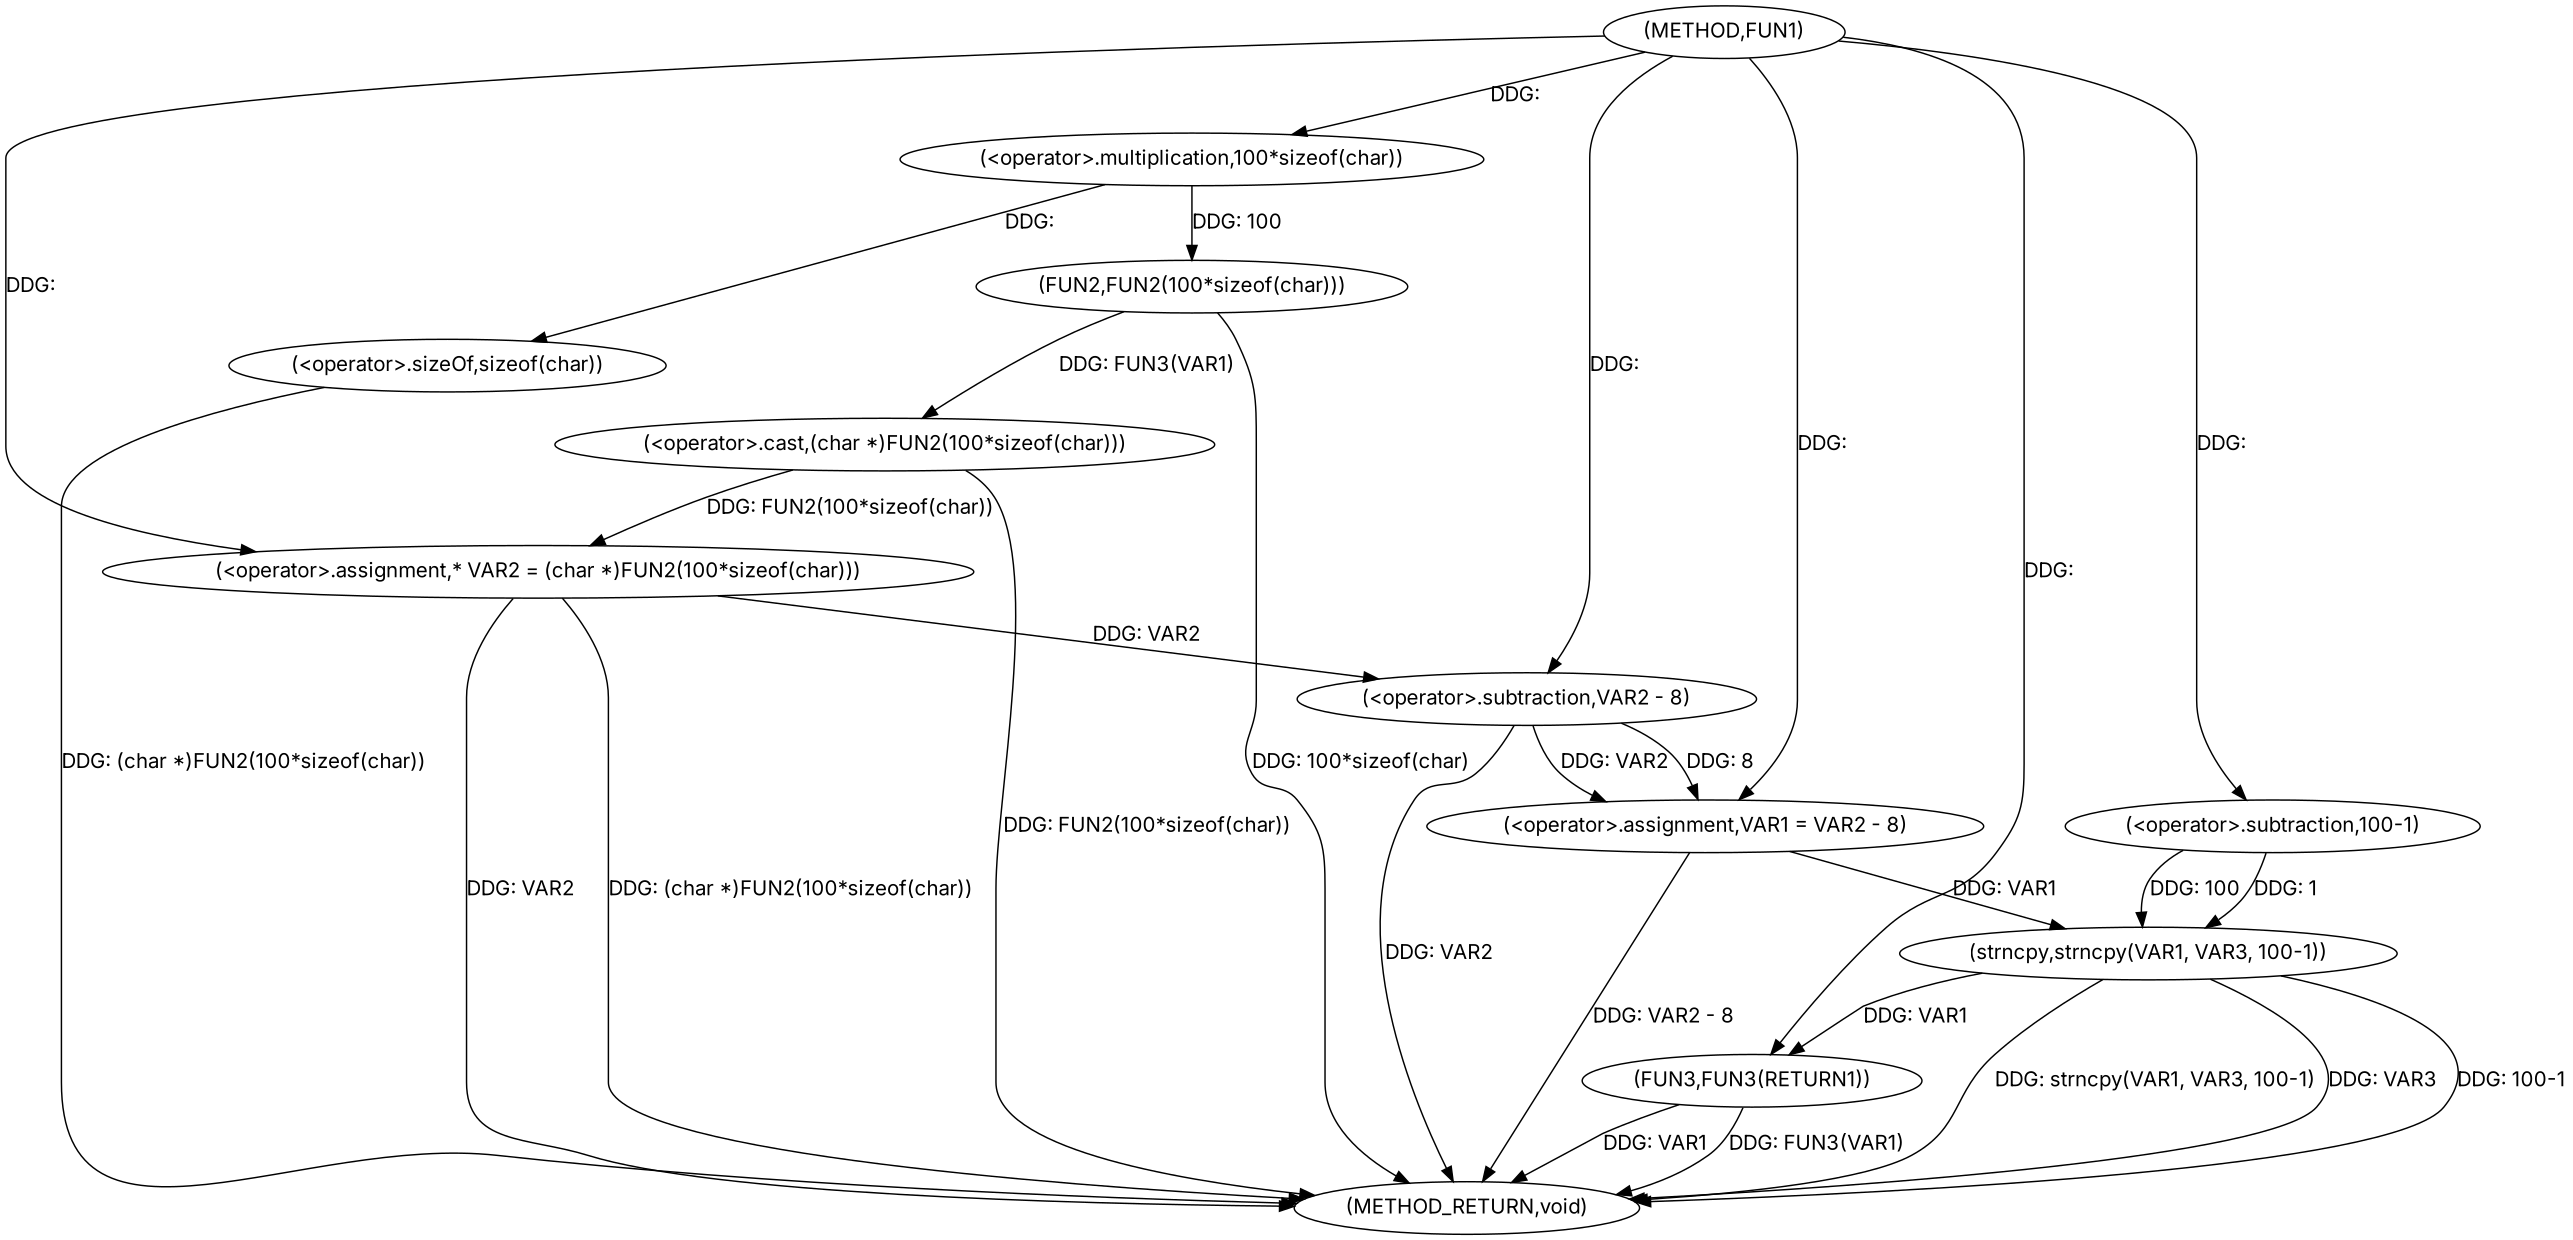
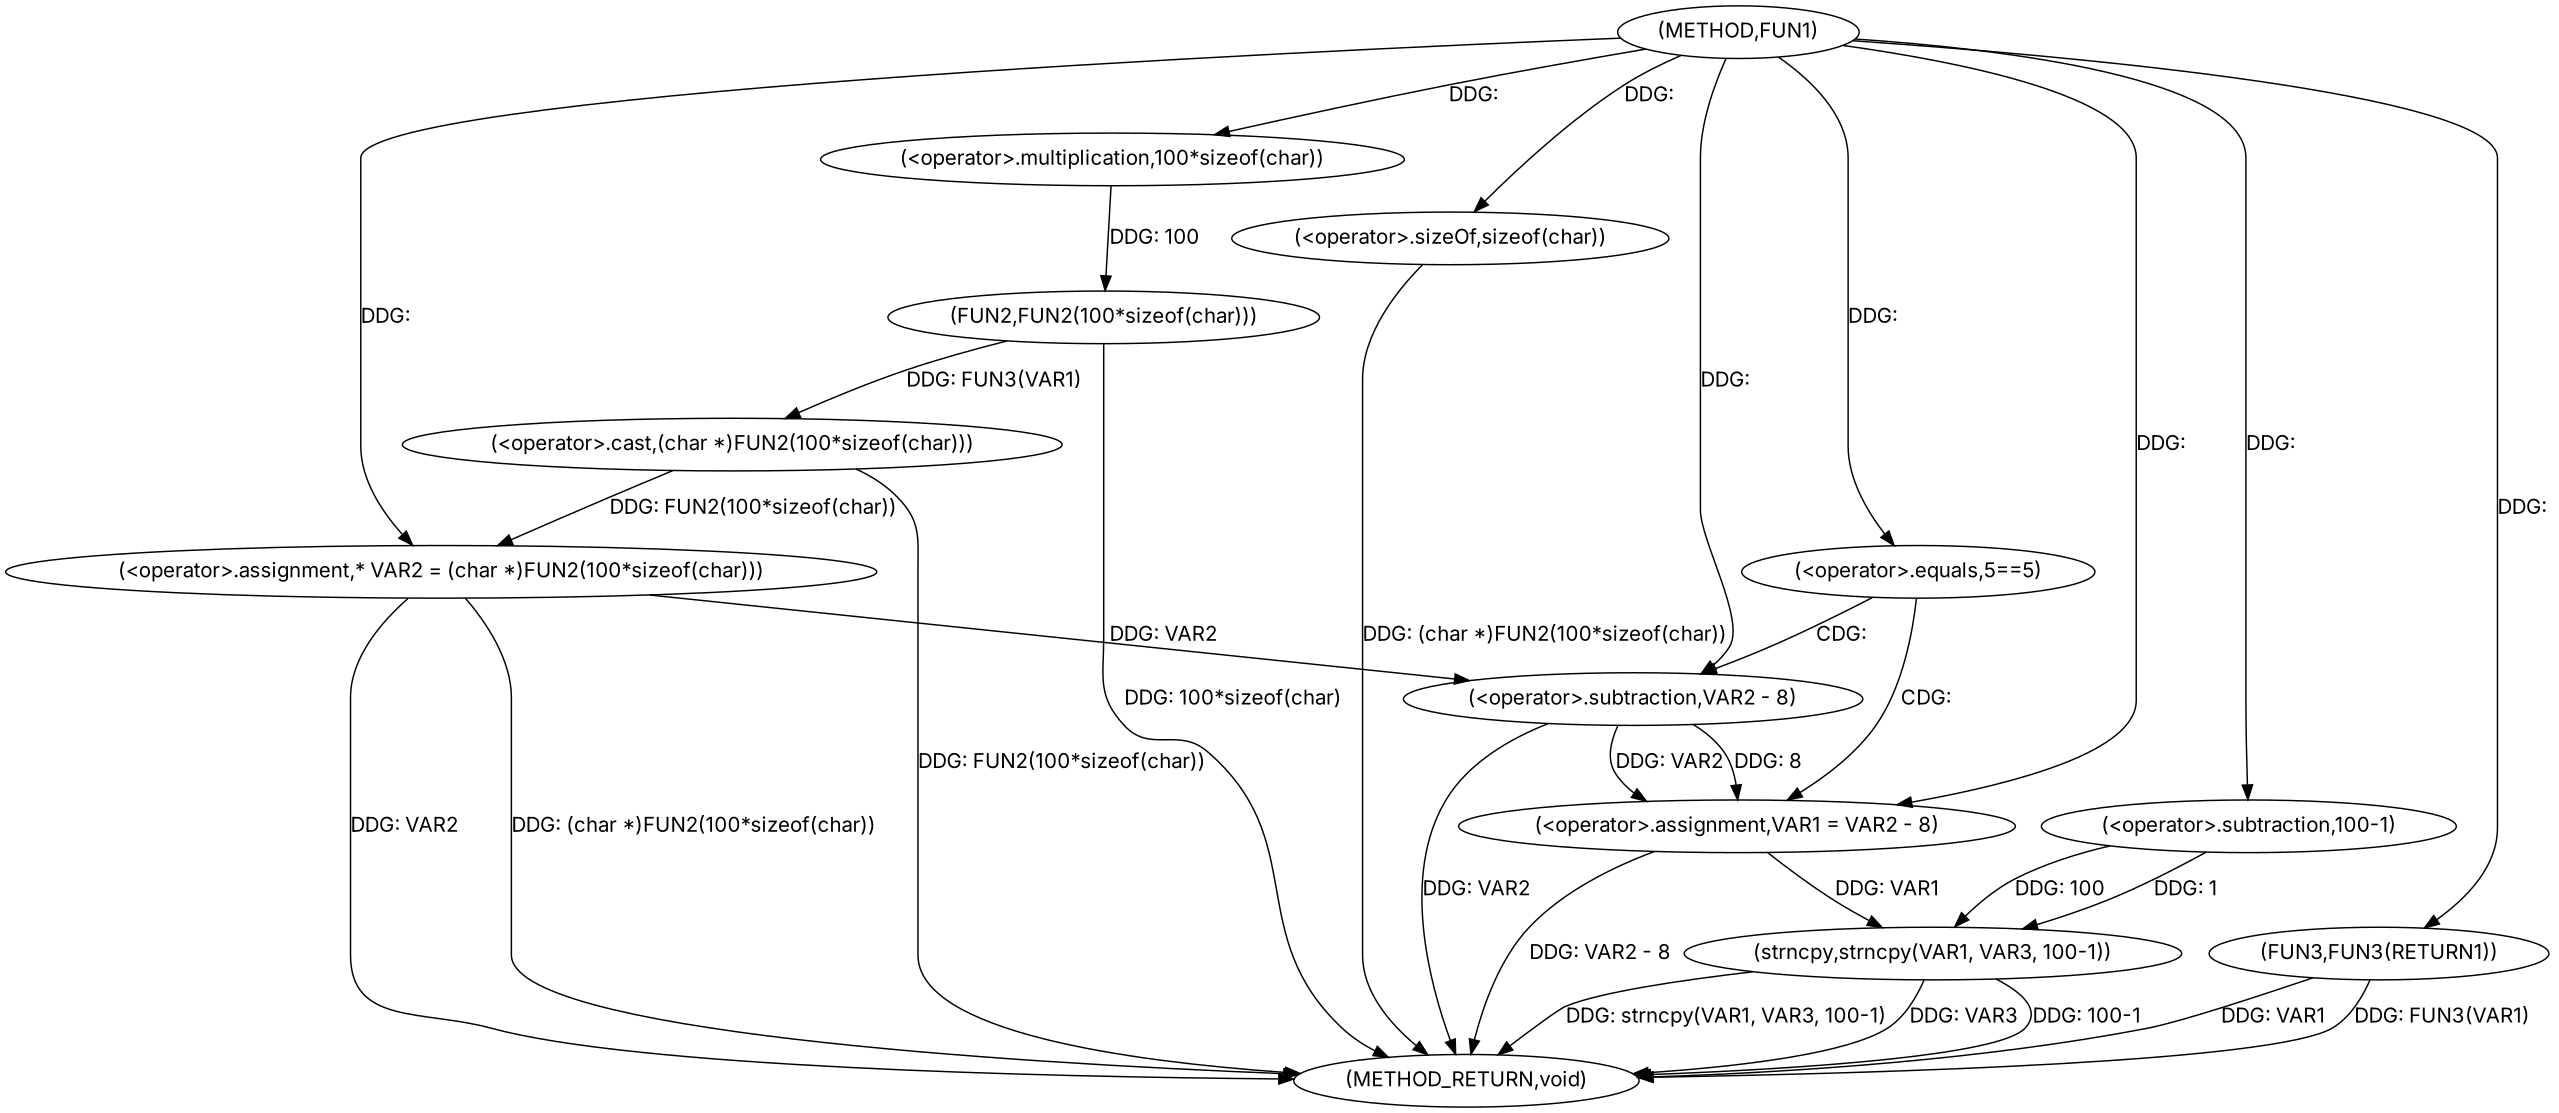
edge "(<operator>.multiplication,100*sizeof(char))" -> "(<operator>.sizeOf,sizeof(char))": now "(METHOD,FUN1)" -> "(<operator>.sizeOf,sizeof(char))"
node "(<operator>.equals,5==5)": added
edge "(strncpy,strncpy(VAR1, VAR3, 100-1))" -> "(FUN3,FUN3(RETURN1))": removed, label "DDG: VAR1"
